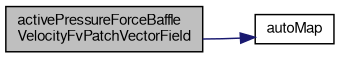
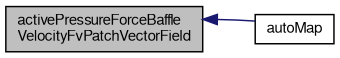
edge "activePressureForceBaffle VelocityFvPatchVectorField" -> "autoMap": reversed
